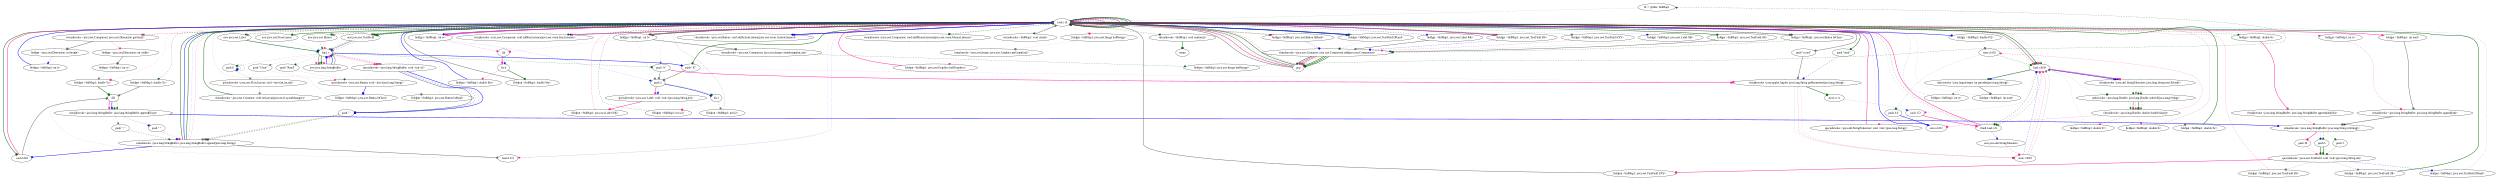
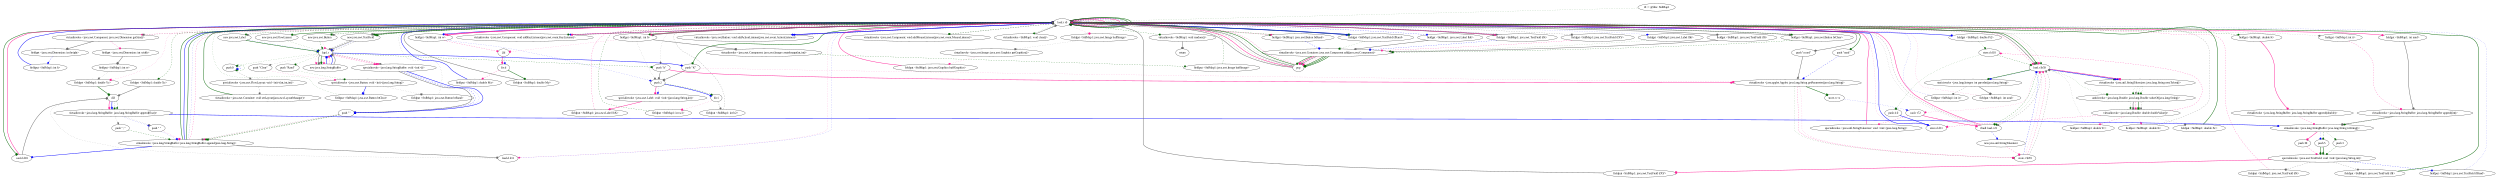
edge "load.r r0" -> "fieldget <StdMap1: java.awt.TextField tfIt>": color darkgreen -> gray40
edge "virtualinvoke <StdMap1: void random()>" -> "return": color darkgreen -> gray40
edge "fieldput <StdMap1: java.awt.Image buffImage>" -> "r0 := @this: StdMap1": now "fieldput <StdMap1: java.awt.Image buffImage>" -> "load.r r0"
